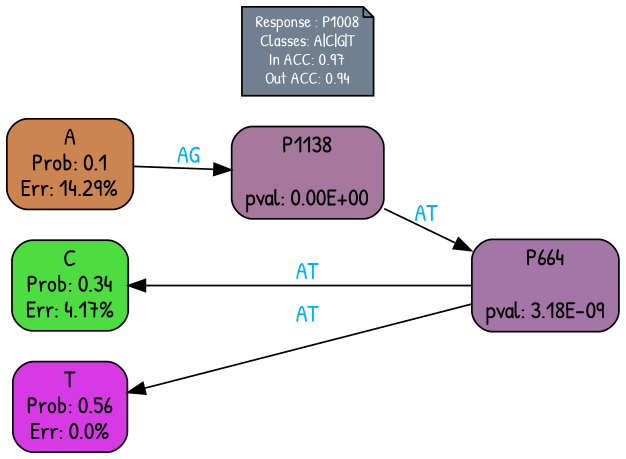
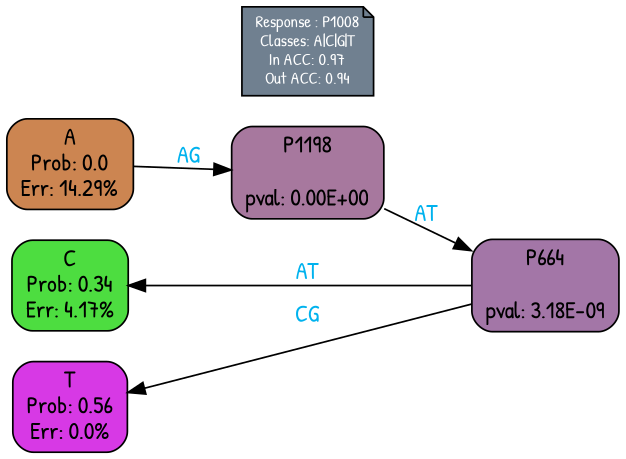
node "A Prob: 0.1 Err: 14.29%": label "A Prob: 0.1 Err: 14.29%" -> "A Prob: 0.0 Err: 14.29%"
node "P1138 pval: 0.00E+00": label "P1138 pval: 0.00E+00" -> "P1198 pval: 0.00E+00"
edge "P664 pval: 3.18E-09" -> "T Prob: 0.56 Err: 0.0%": label "AT" -> "CG"
